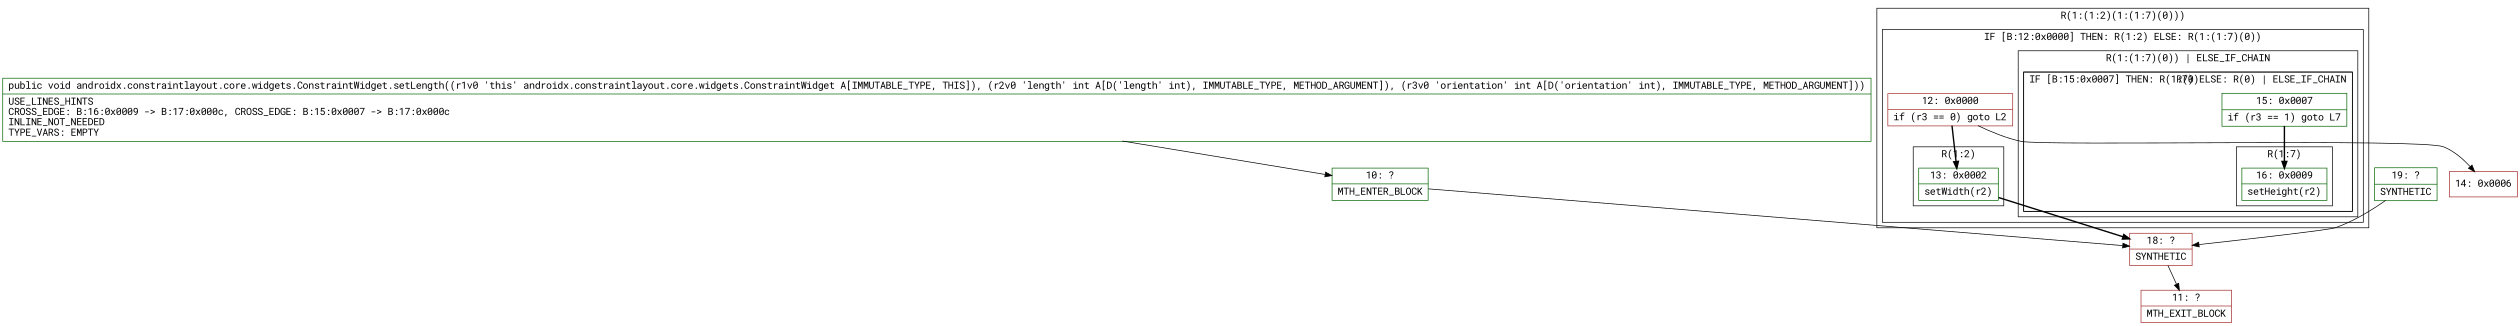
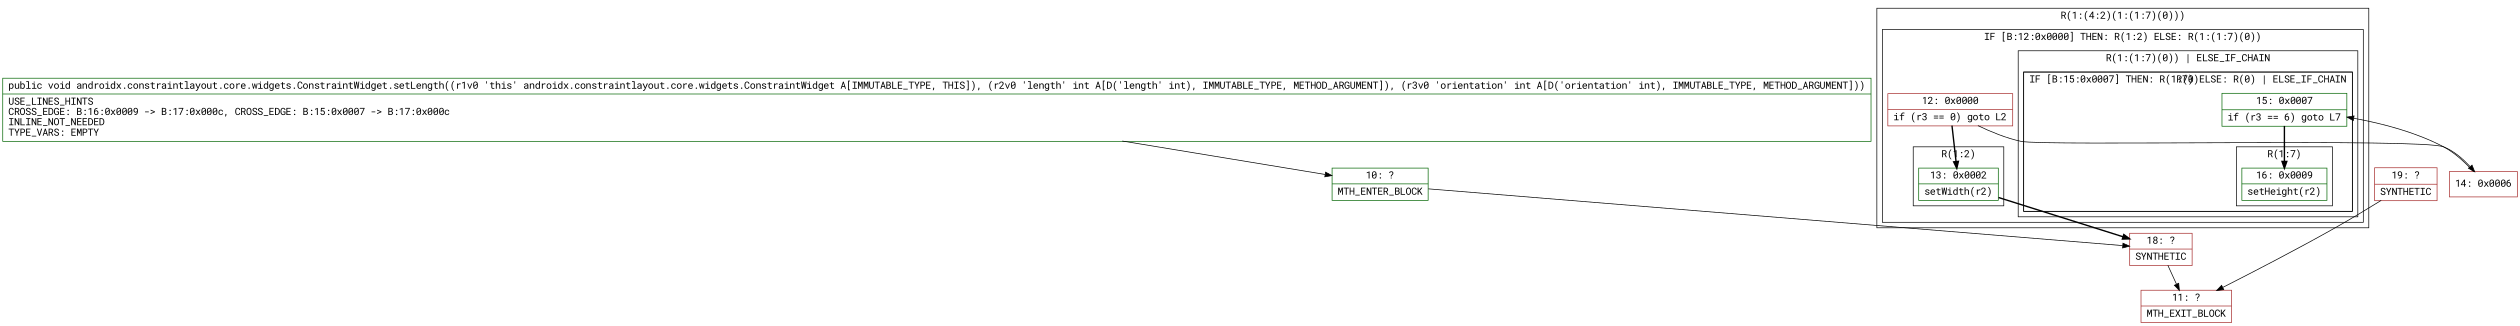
cluster "R(1:(1:2)(1:(1:7)(0)))": label "R(1:(1:2)(1:(1:7)(0)))" -> "R(1:(4:2)(1:(1:7)(0)))"
node "15: 0x0007": text "if (r3 == 1) goto L7" -> "if (r3 == 6) goto L7"
edge "14: 0x0006" -> "15: 0x0007": added
node "19: ?": color darkgreen -> brown
edge "19: ?" -> "18: ?": now "19: ?" -> "11: ?"
